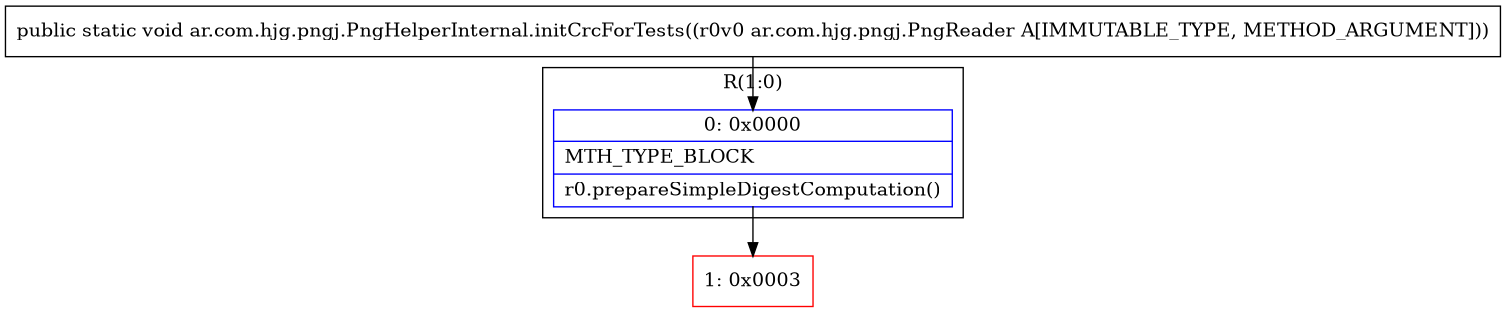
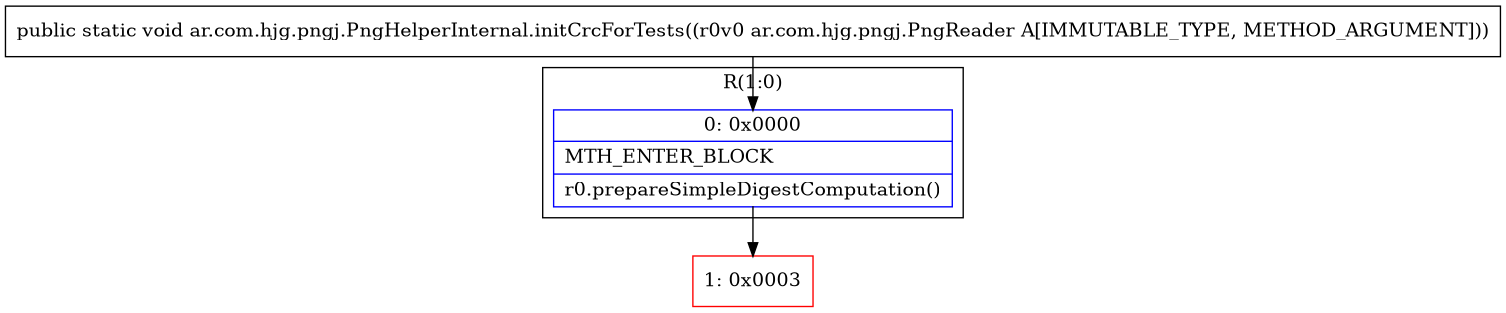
node "0: 0x0000": text "MTH_TYPE_BLOCK" -> "MTH_ENTER_BLOCK"
